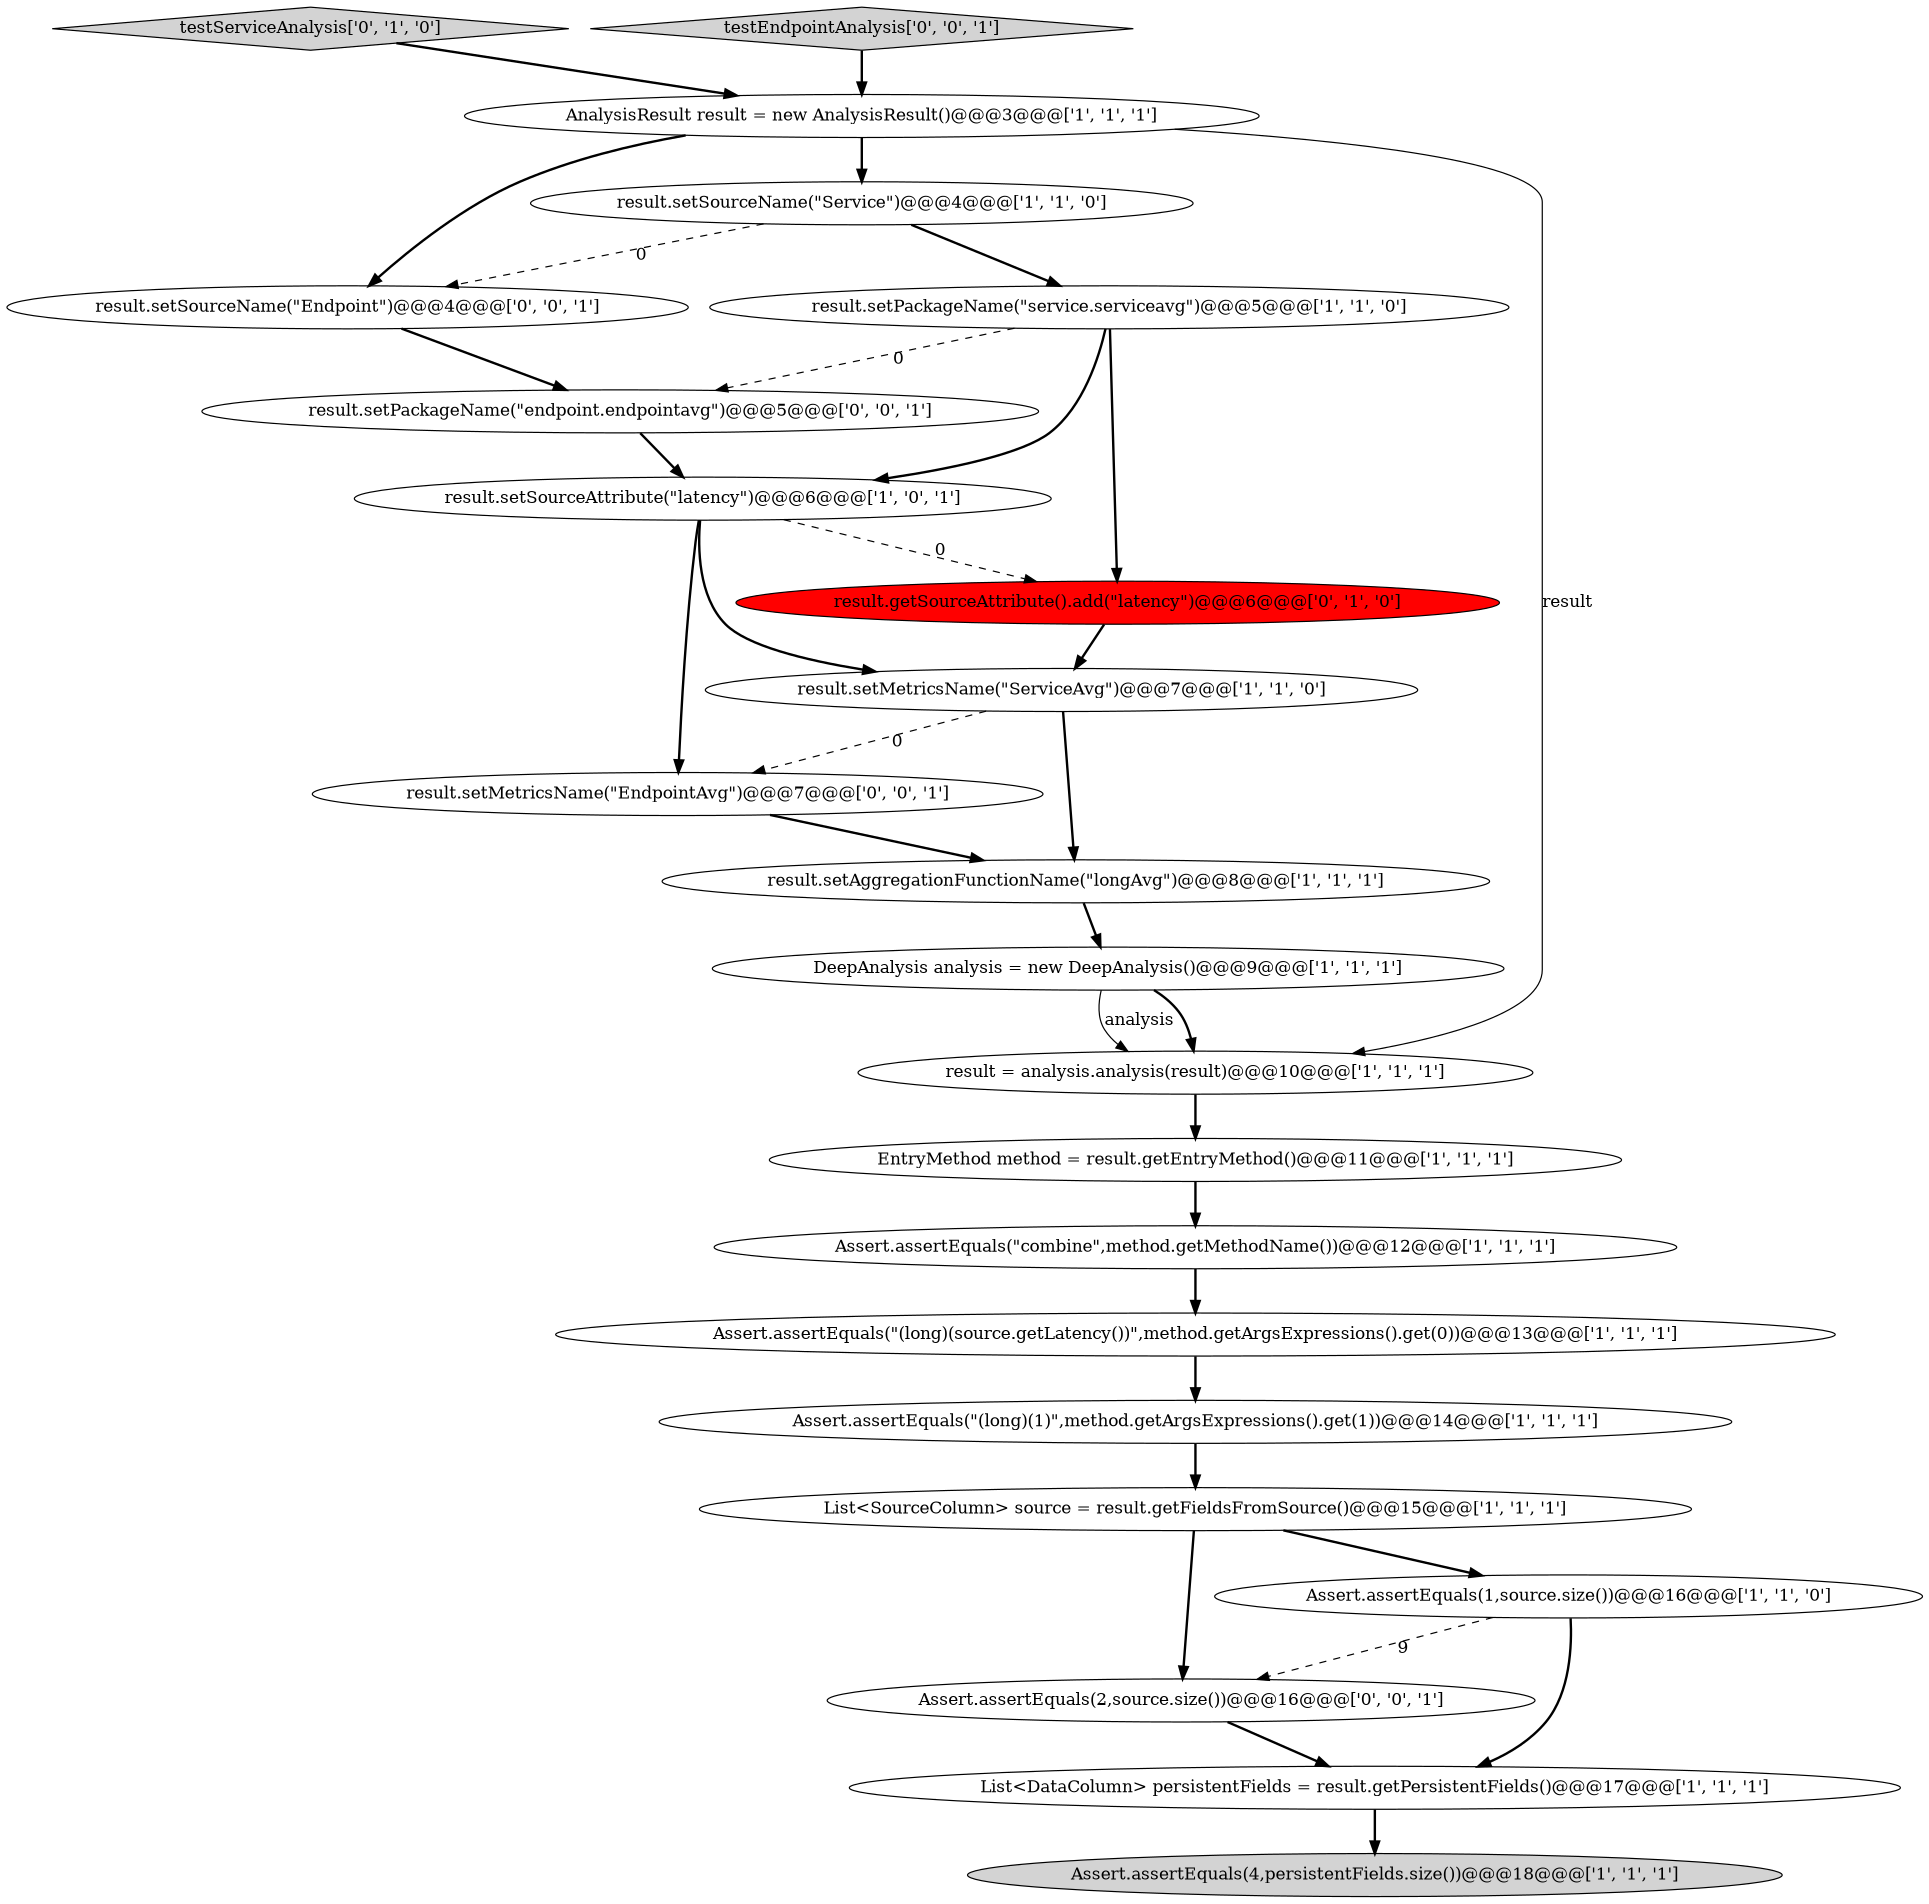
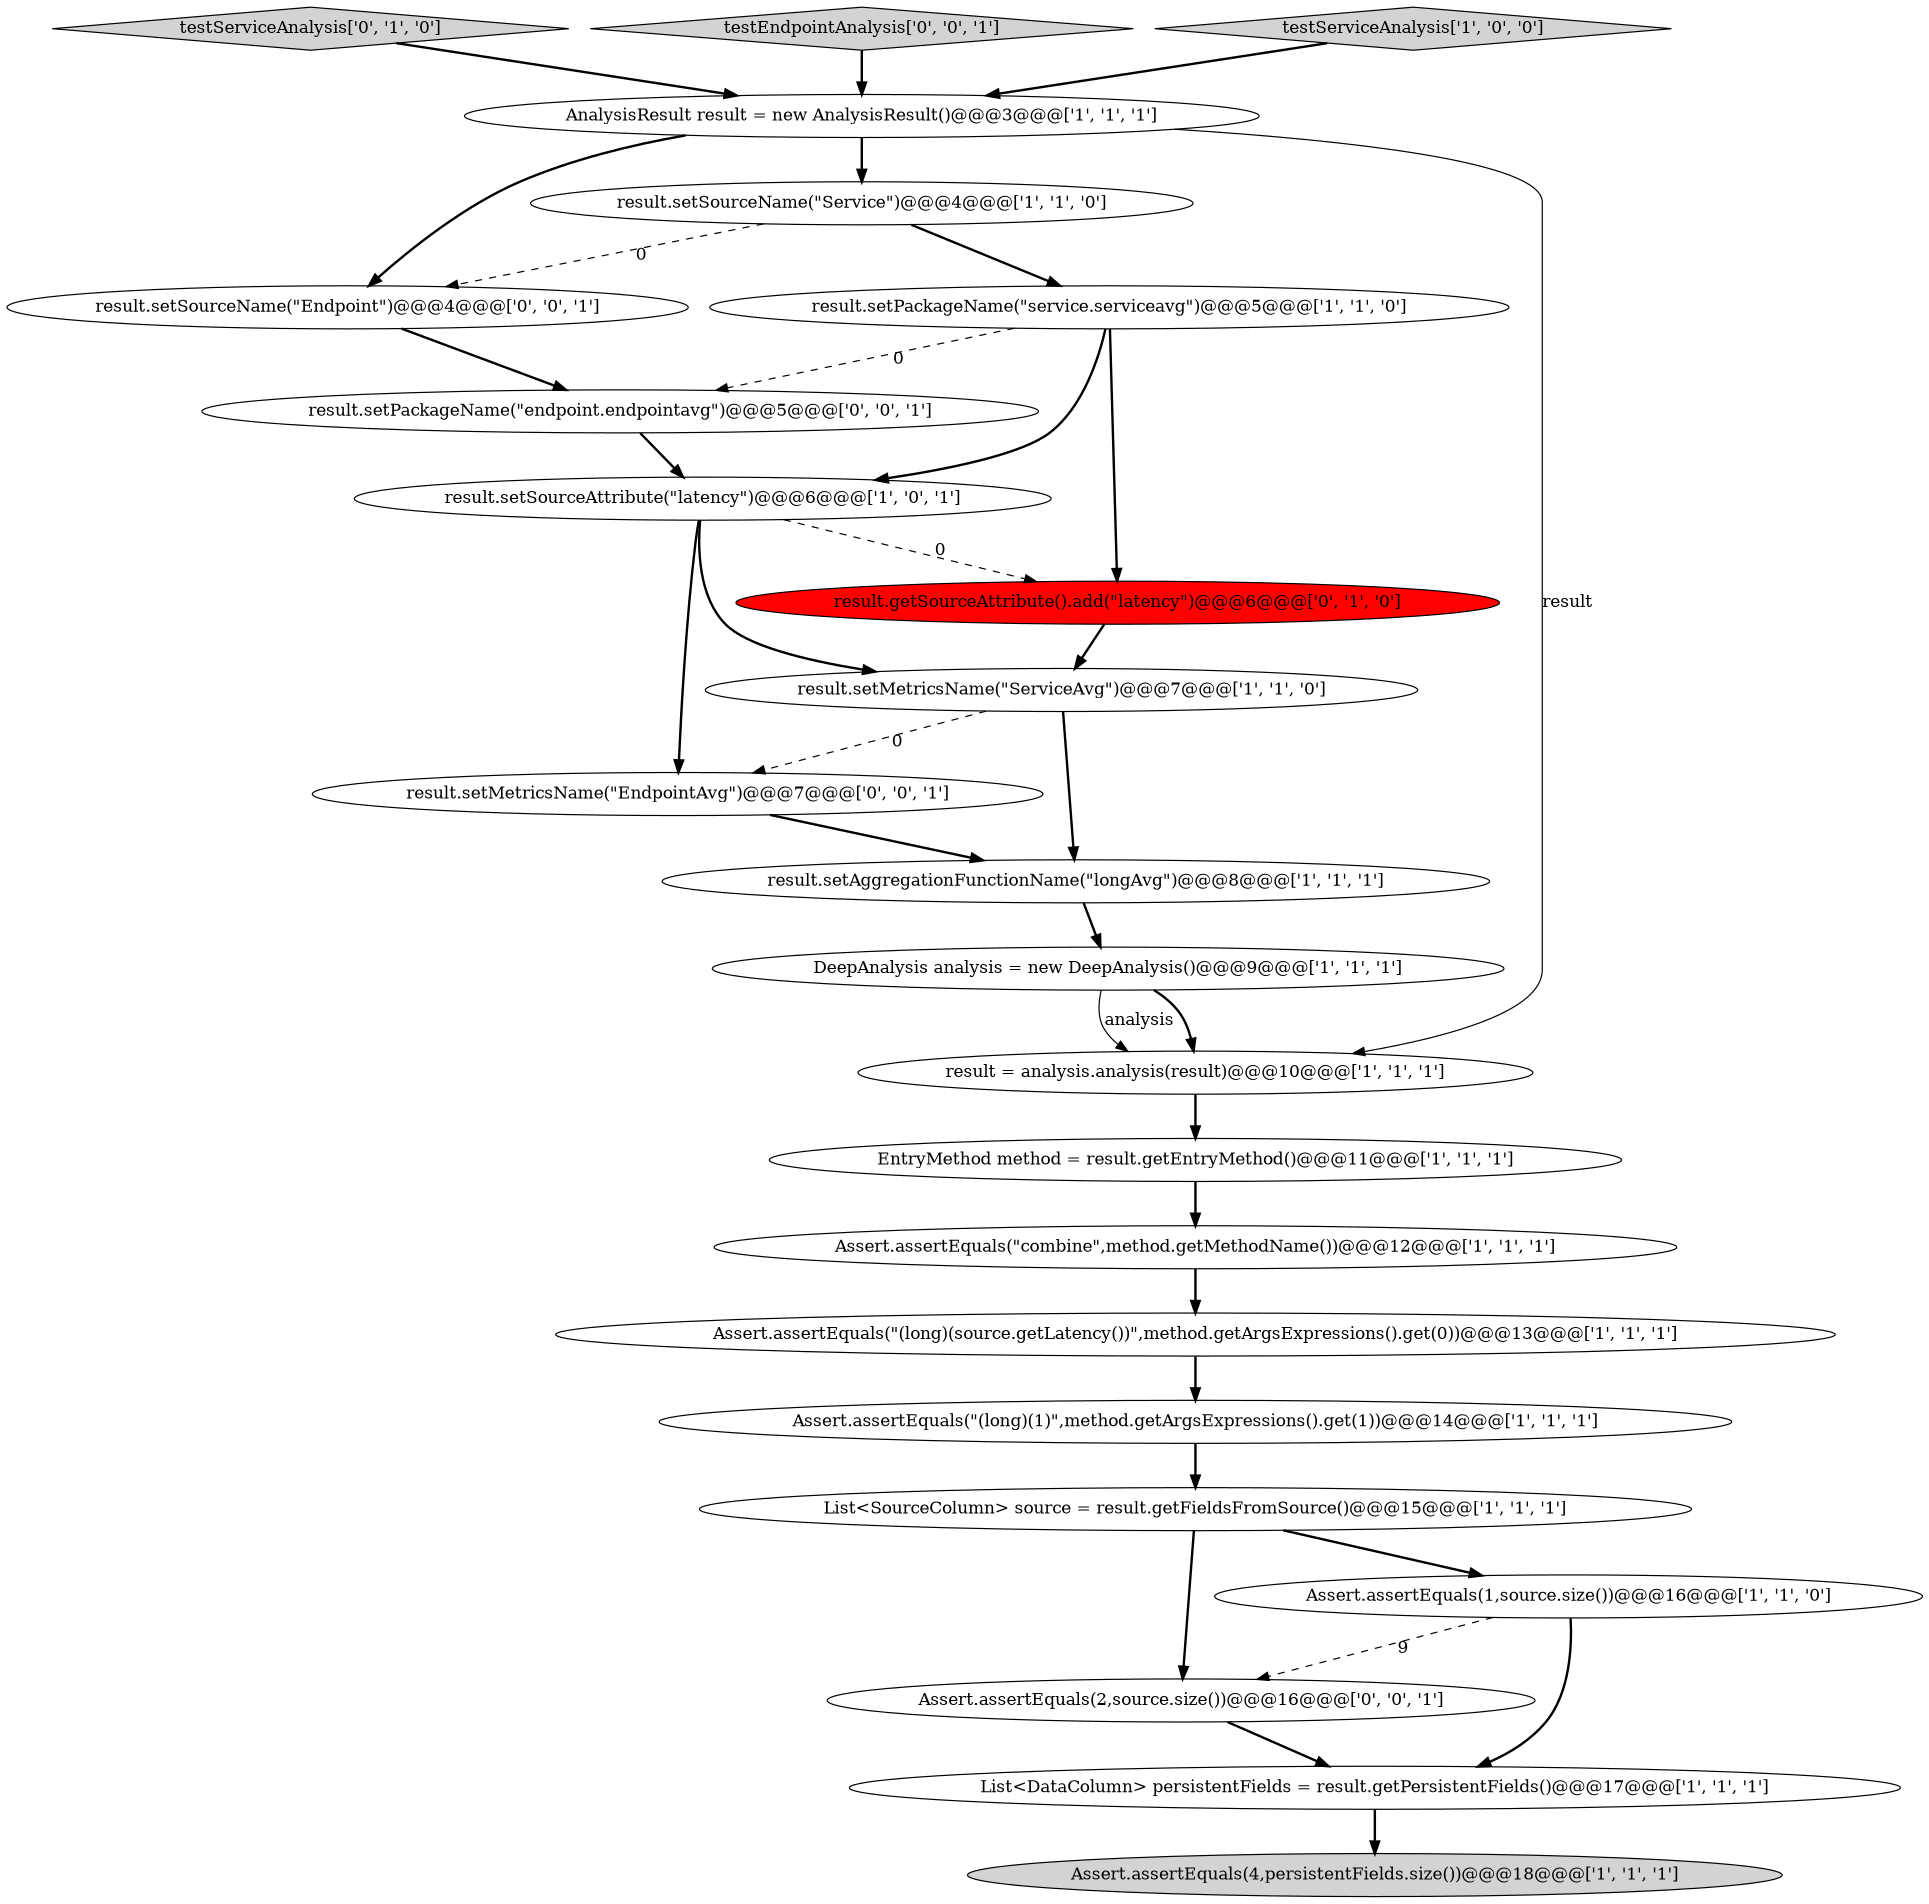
node "testServiceAnalysis['1', '0', '0']": added
